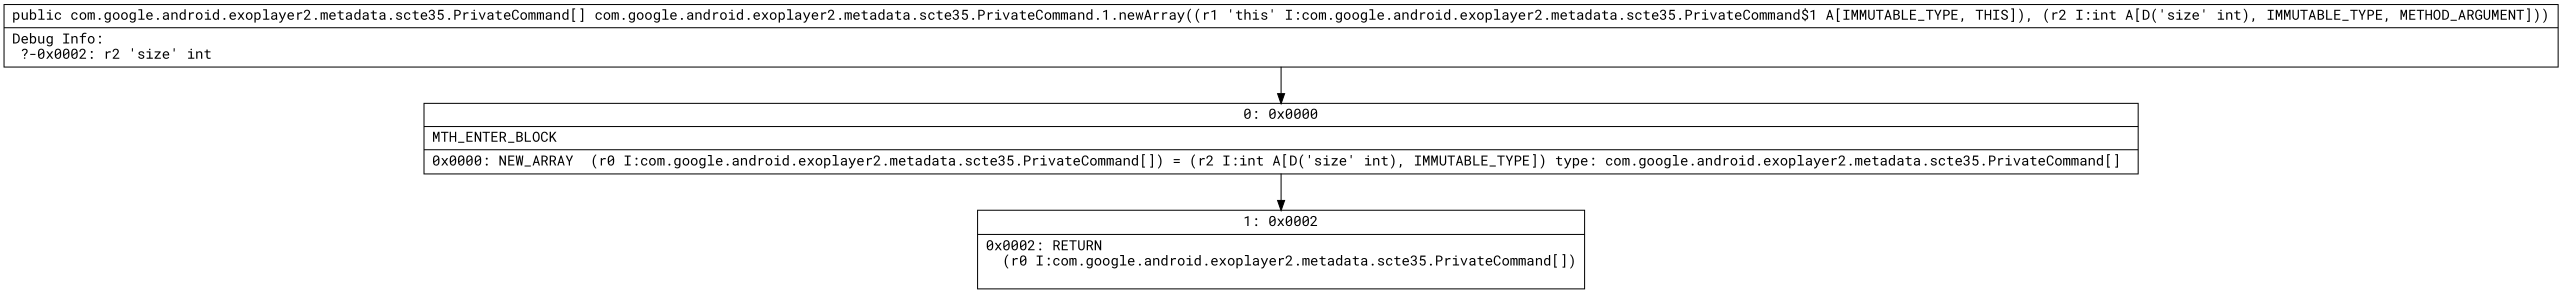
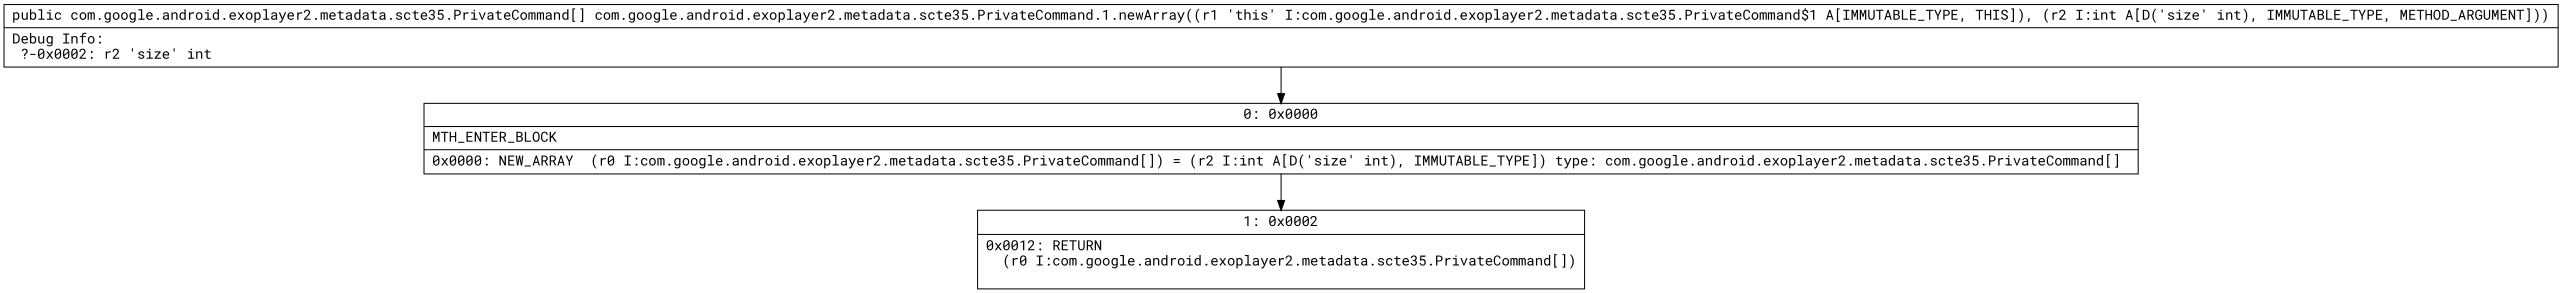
node "1: 0x0002": text "0x0002: RETURN" -> "0x0012: RETURN"
